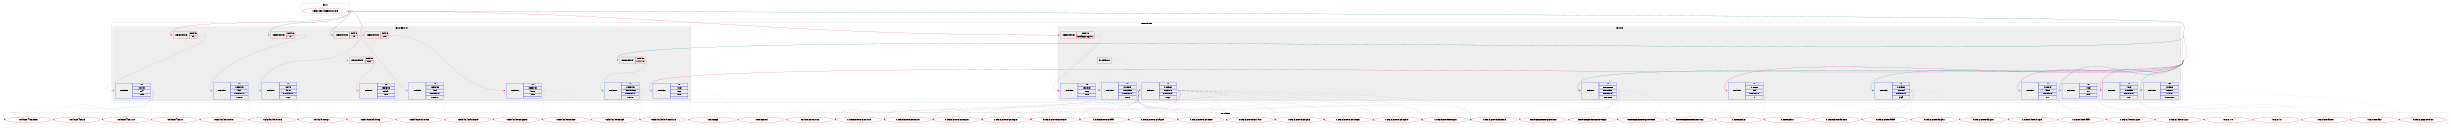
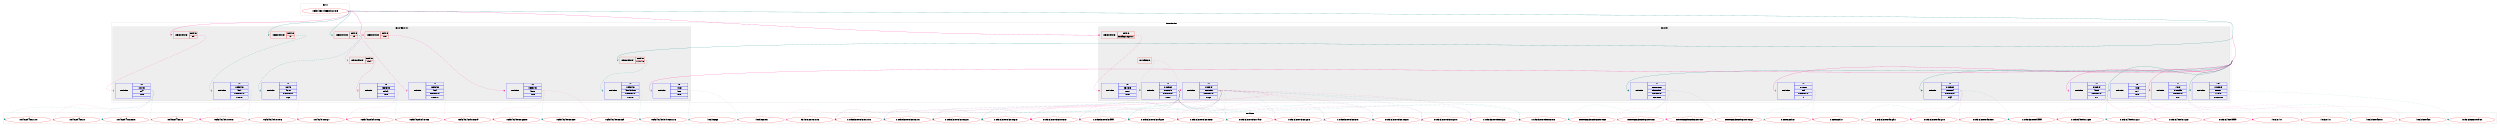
node "sys-devel/automake-1.5-r2": added
